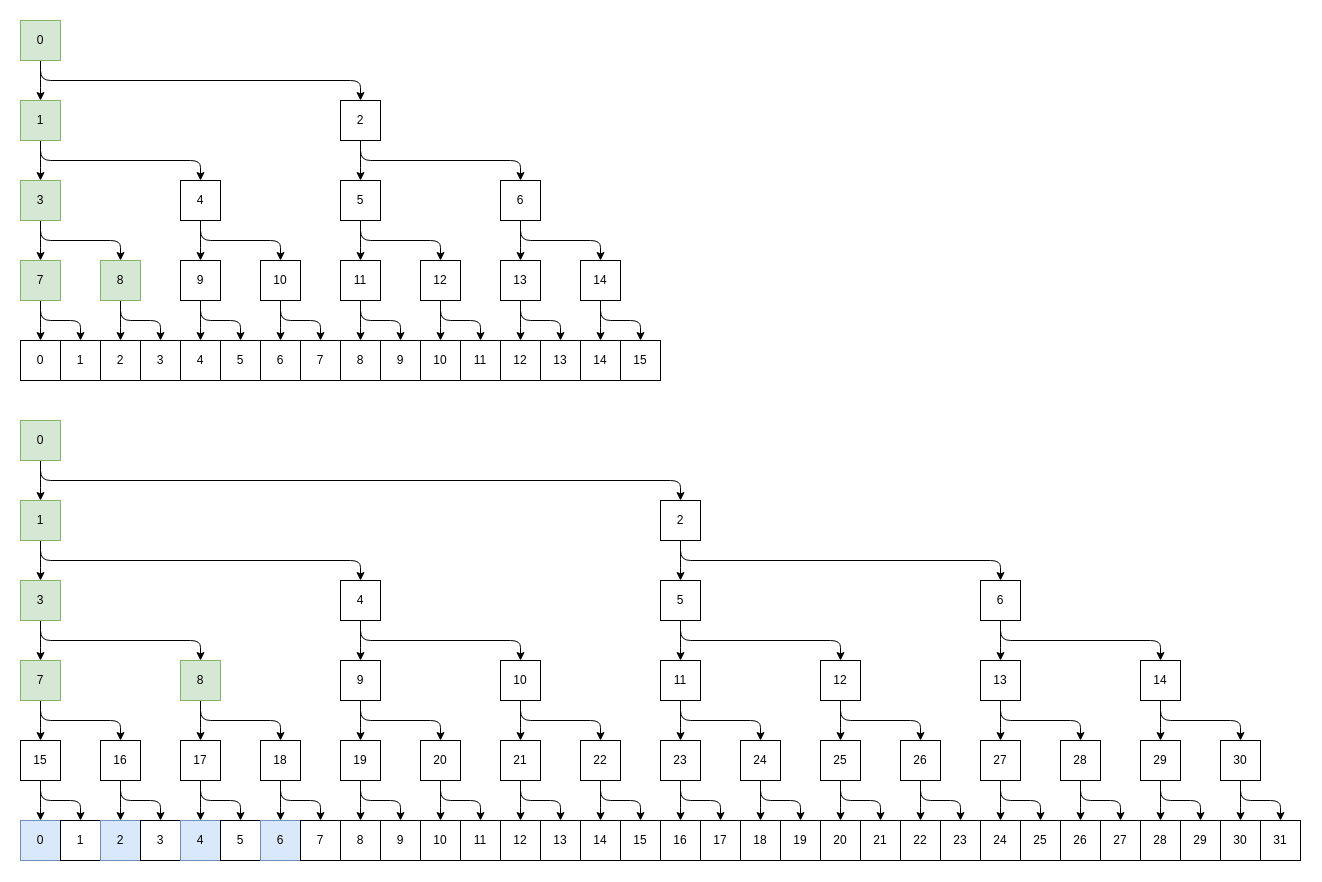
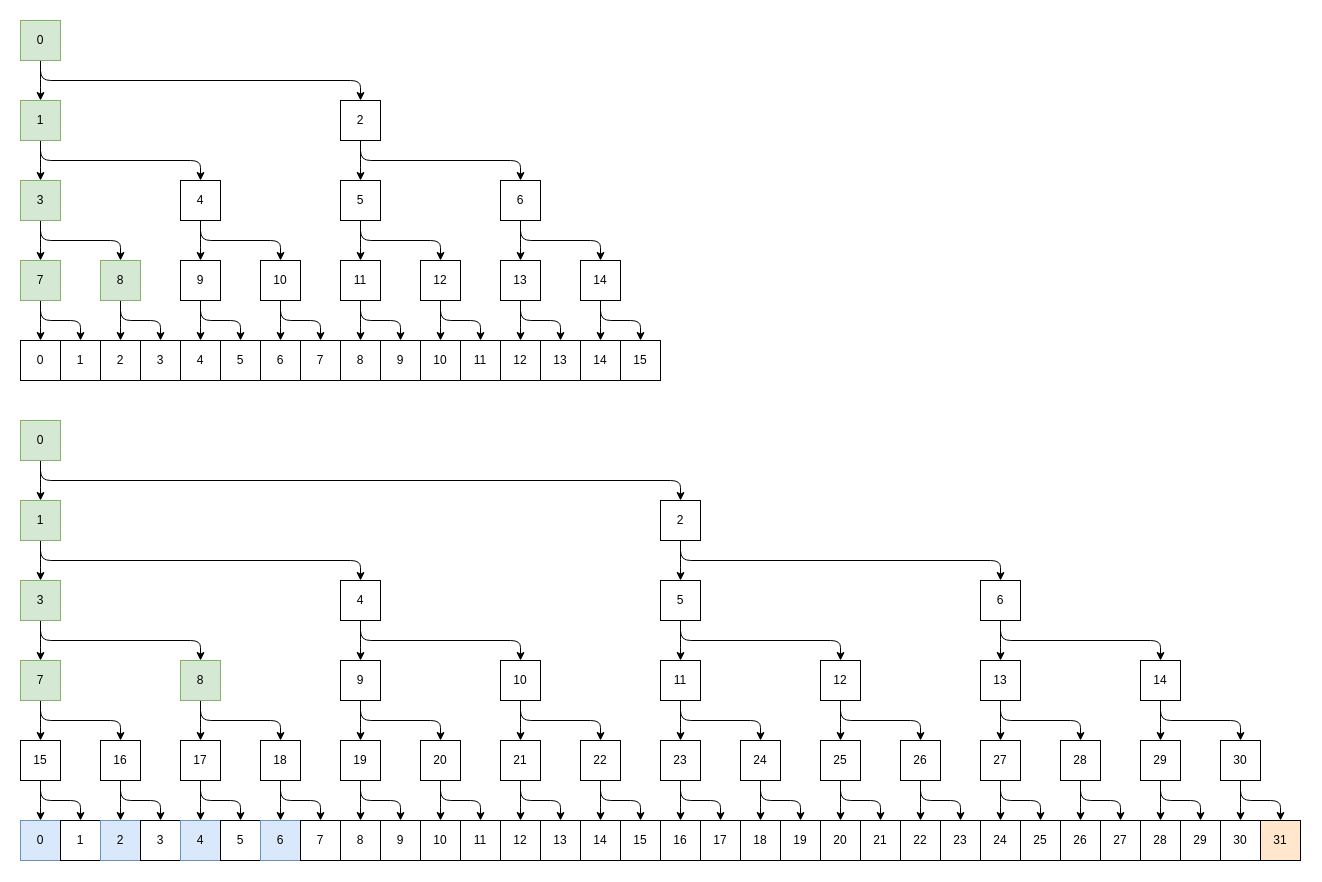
node "31": fillcolor #ffffff -> #ffe6cc
